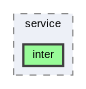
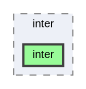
cluster "service": label "service" -> "inter"
